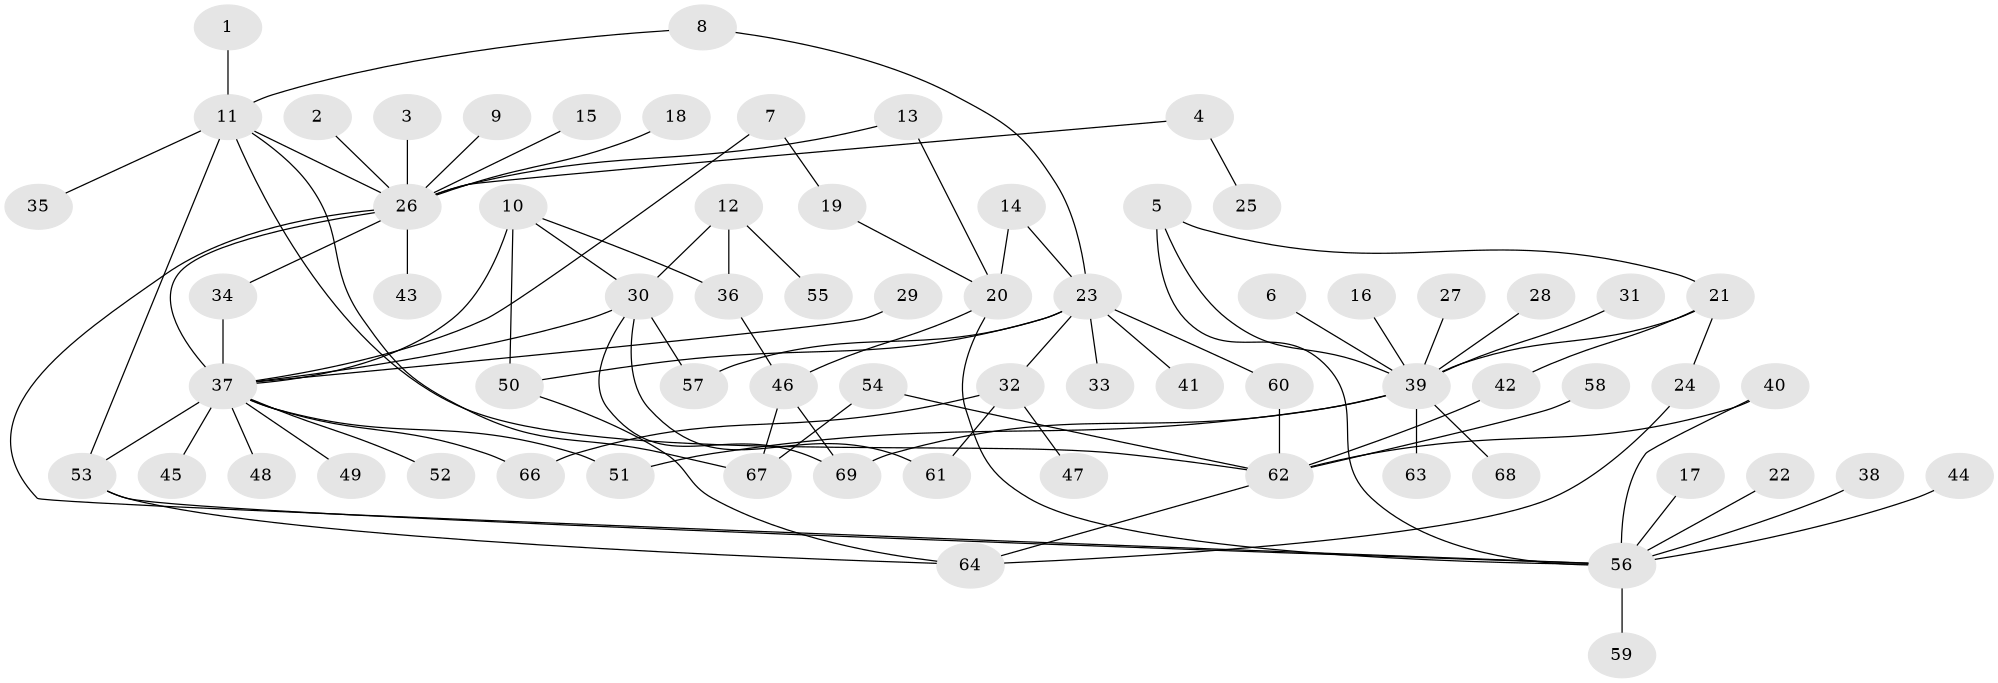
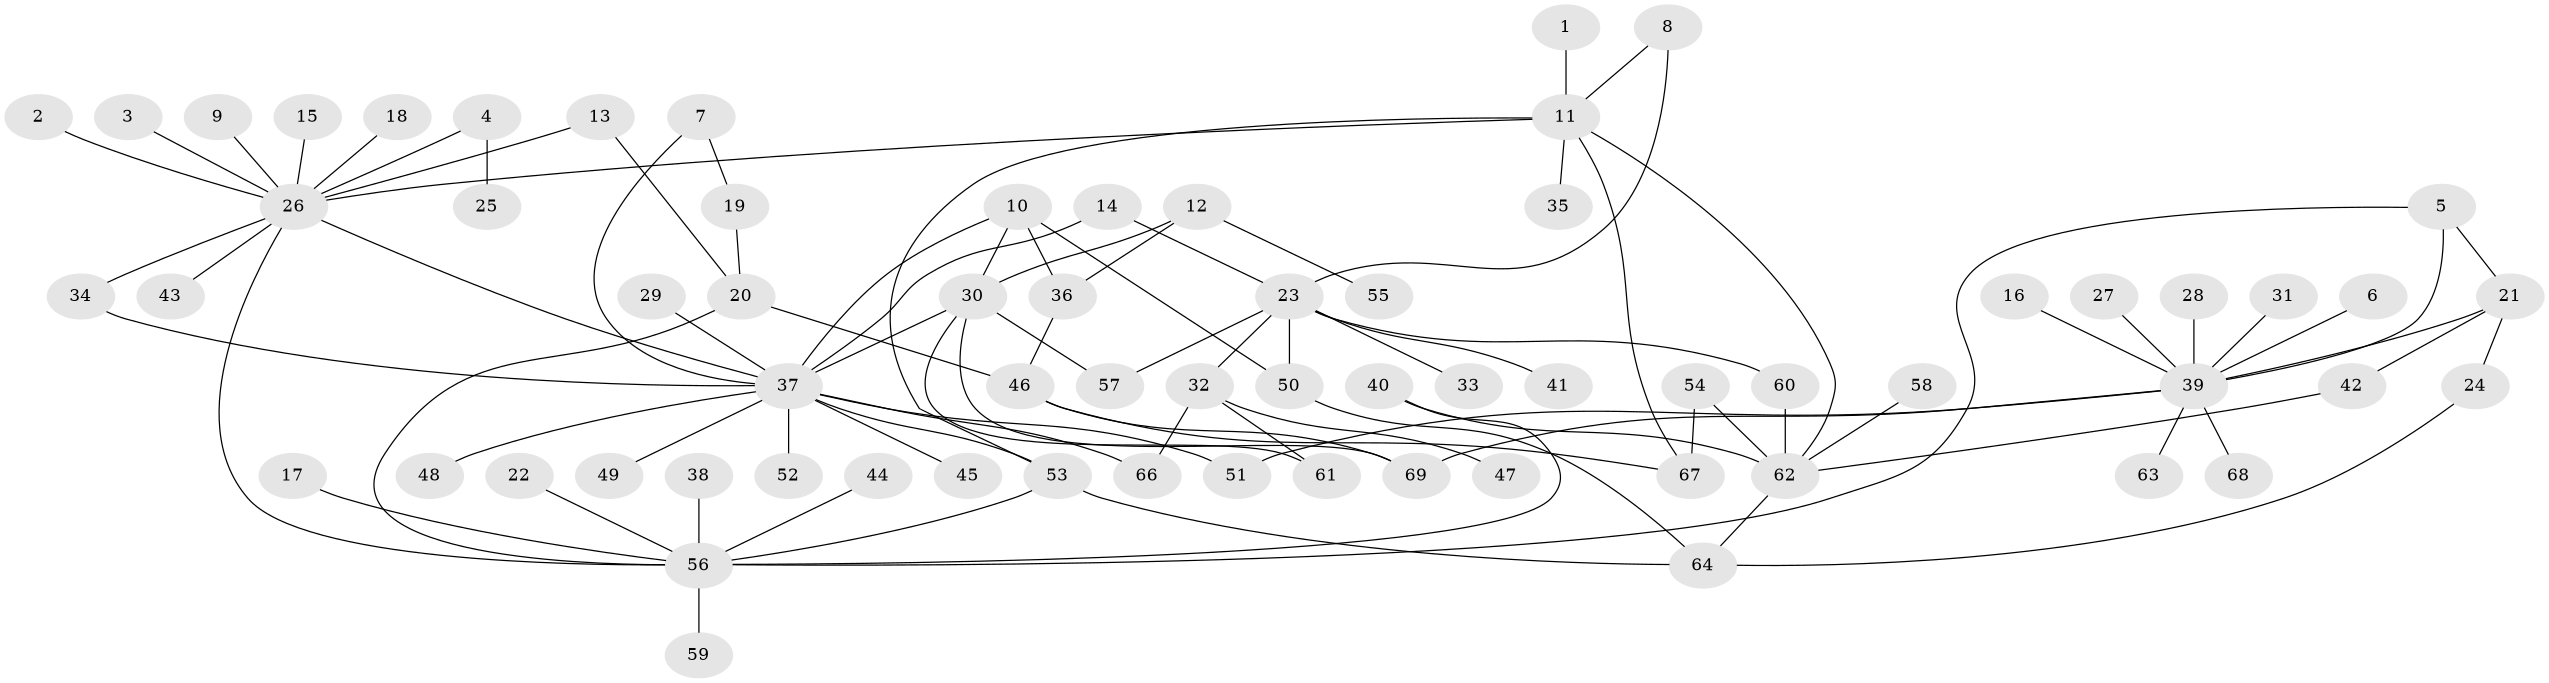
edge "14" -- "20": now "14" -- "37"
